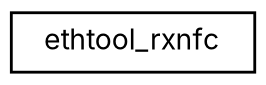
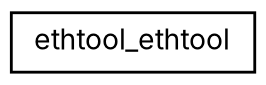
node "ethtool_rxnfc": label "ethtool_rxnfc" -> "ethtool_ethtool"
